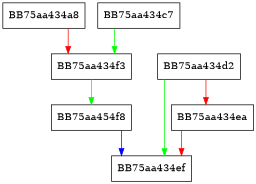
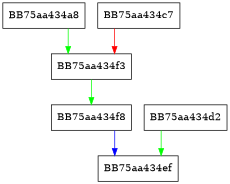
edge "BB75aa434a8" -> "BB75aa434f3": color red -> green
edge "BB75aa434c7" -> "BB75aa434f3": color green -> red
node "BB75aa454f8": label "BB75aa454f8" -> "BB75aa434f8"
node "BB75aa434ea": removed
